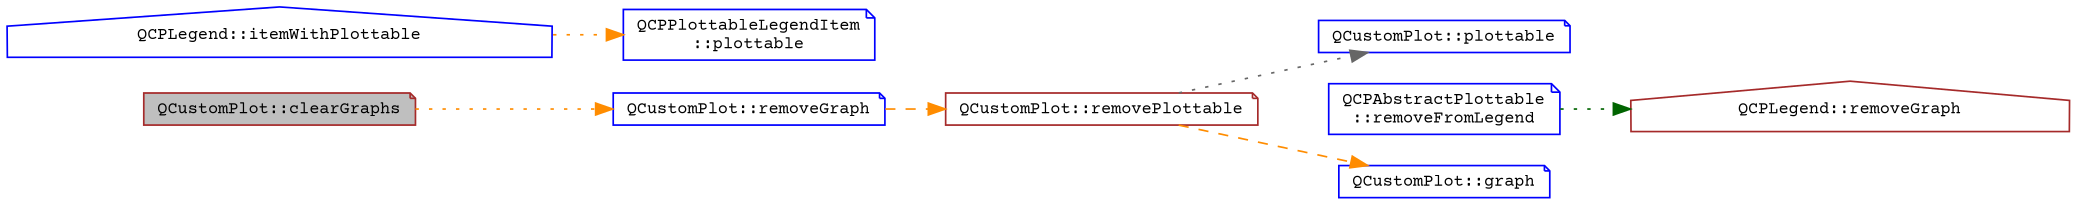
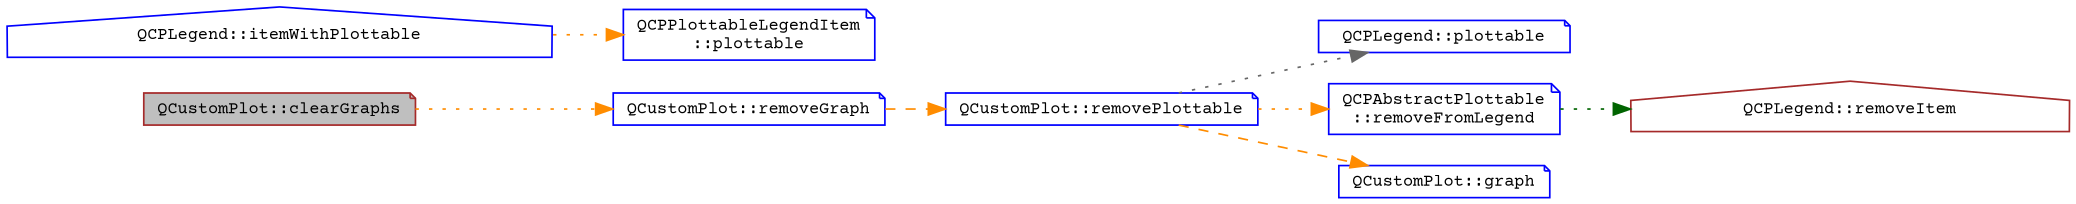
node "QCustomPlot::plottable": label "QCustomPlot::plottable" -> "QCPLegend::plottable"
node "QCustomPlot::removePlottable": color brown -> blue
edge "QCustomPlot::removePlottable" -> "QCPAbstractPlottable ::removeFromLegend": added
node "QCPLegend::removeGraph": label "QCPLegend::removeGraph" -> "QCPLegend::removeItem"
